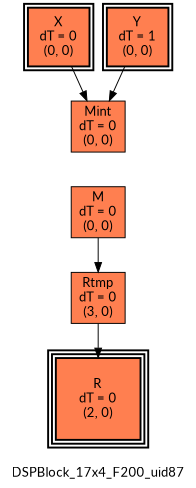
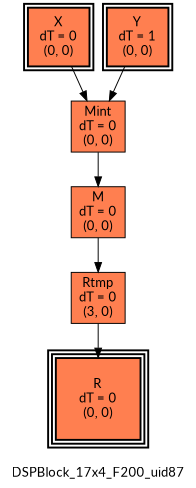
edge "Mint dT = 0 (0, 0)" -> "M dT = 0 (0, 0)": added
node "R dT = 0 (2, 0)": label "R dT = 0 (2, 0)" -> "R dT = 0 (0, 0)"
